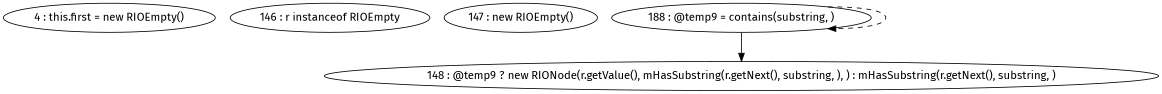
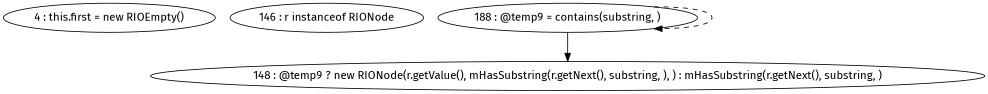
node "146 : r instanceof RIOEmpty": label "146 : r instanceof RIOEmpty" -> "146 : r instanceof RIONode"
node "147 : new RIOEmpty()": removed
